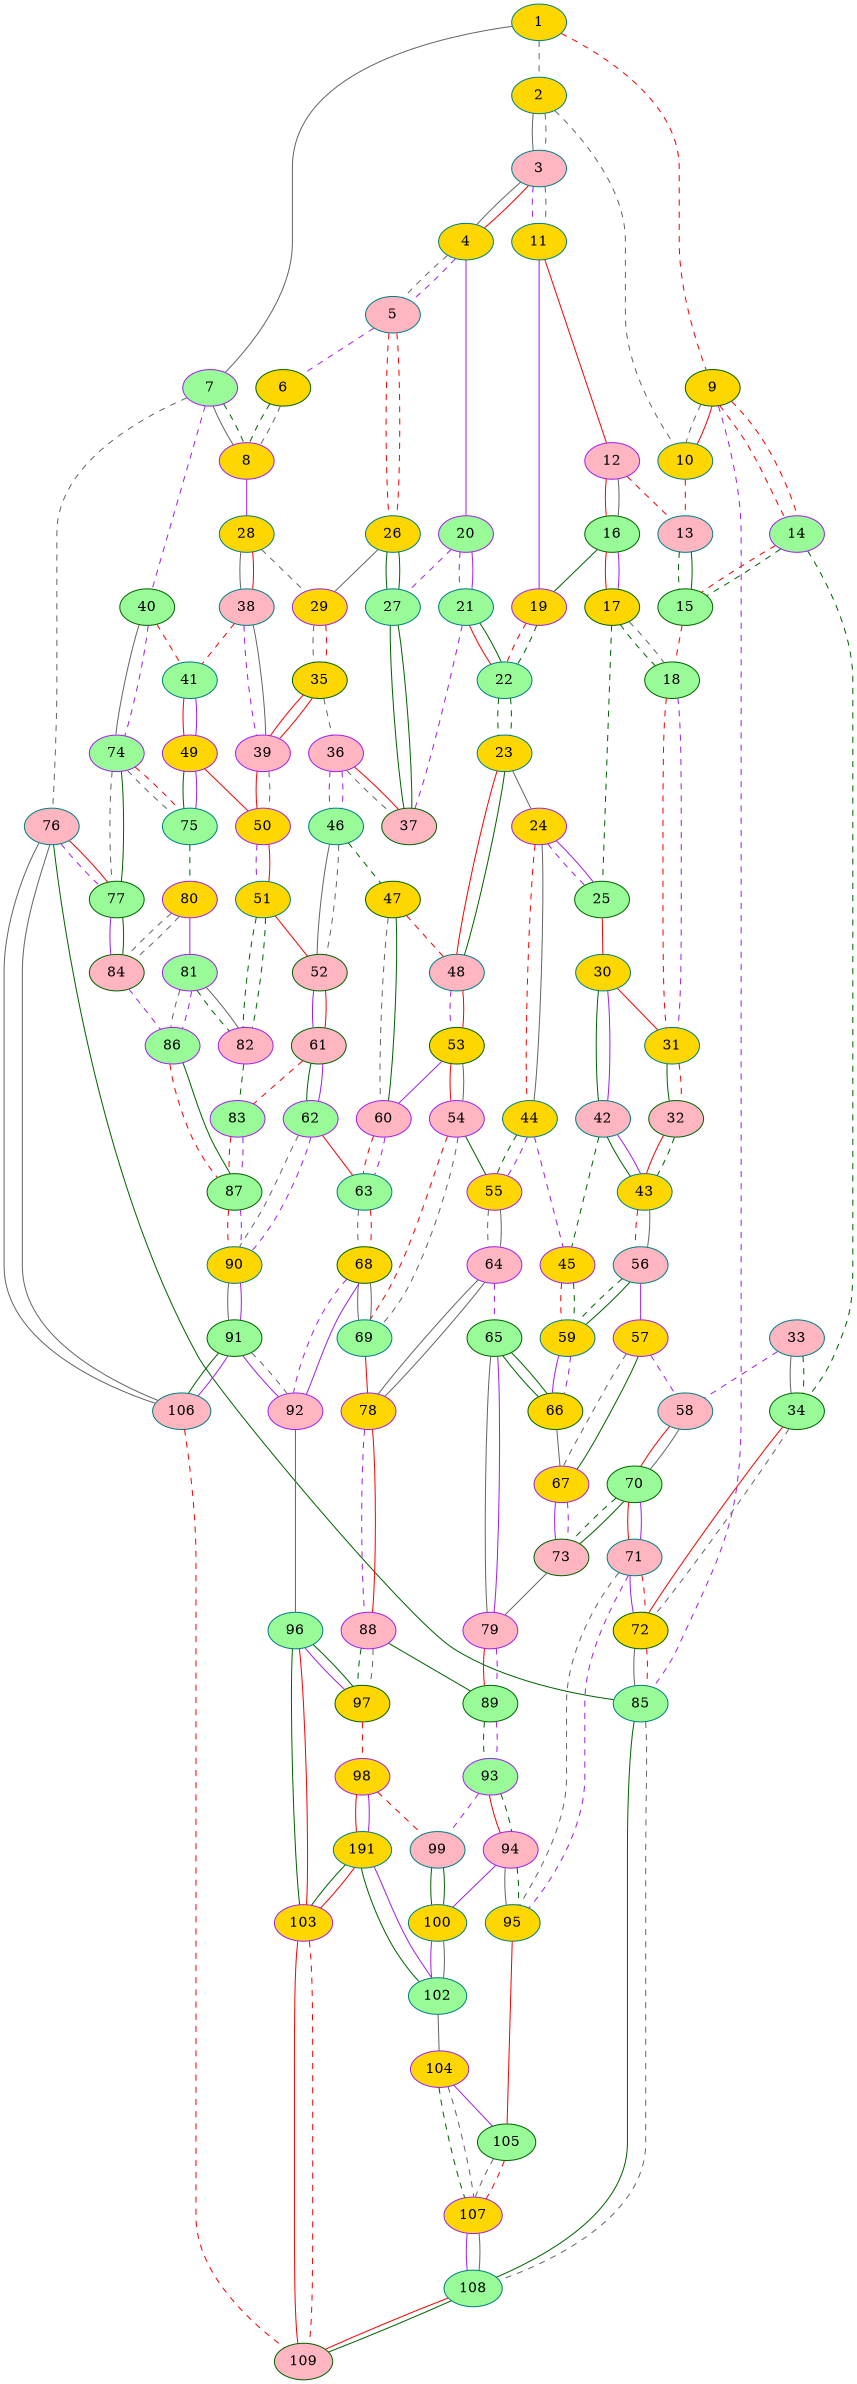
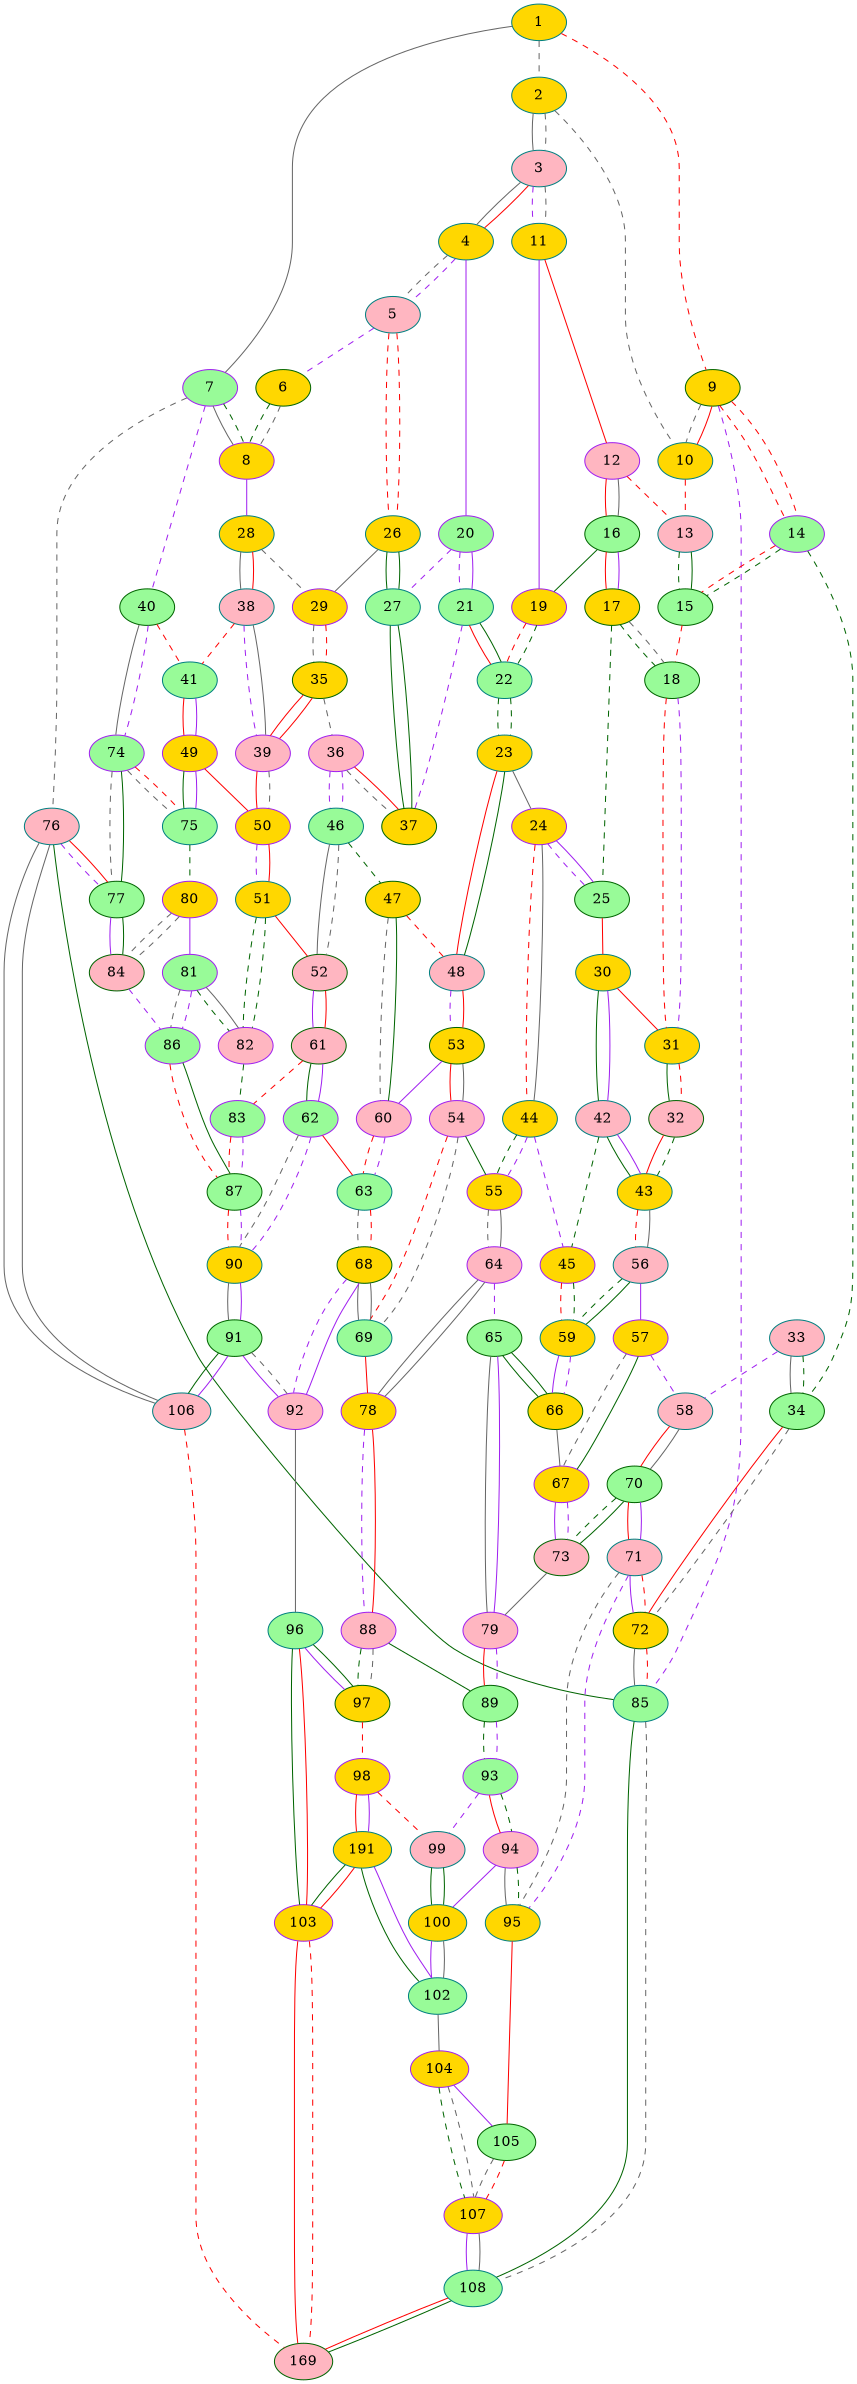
node "37": fillcolor lightpink -> gold
node "109": label "109" -> "169"
